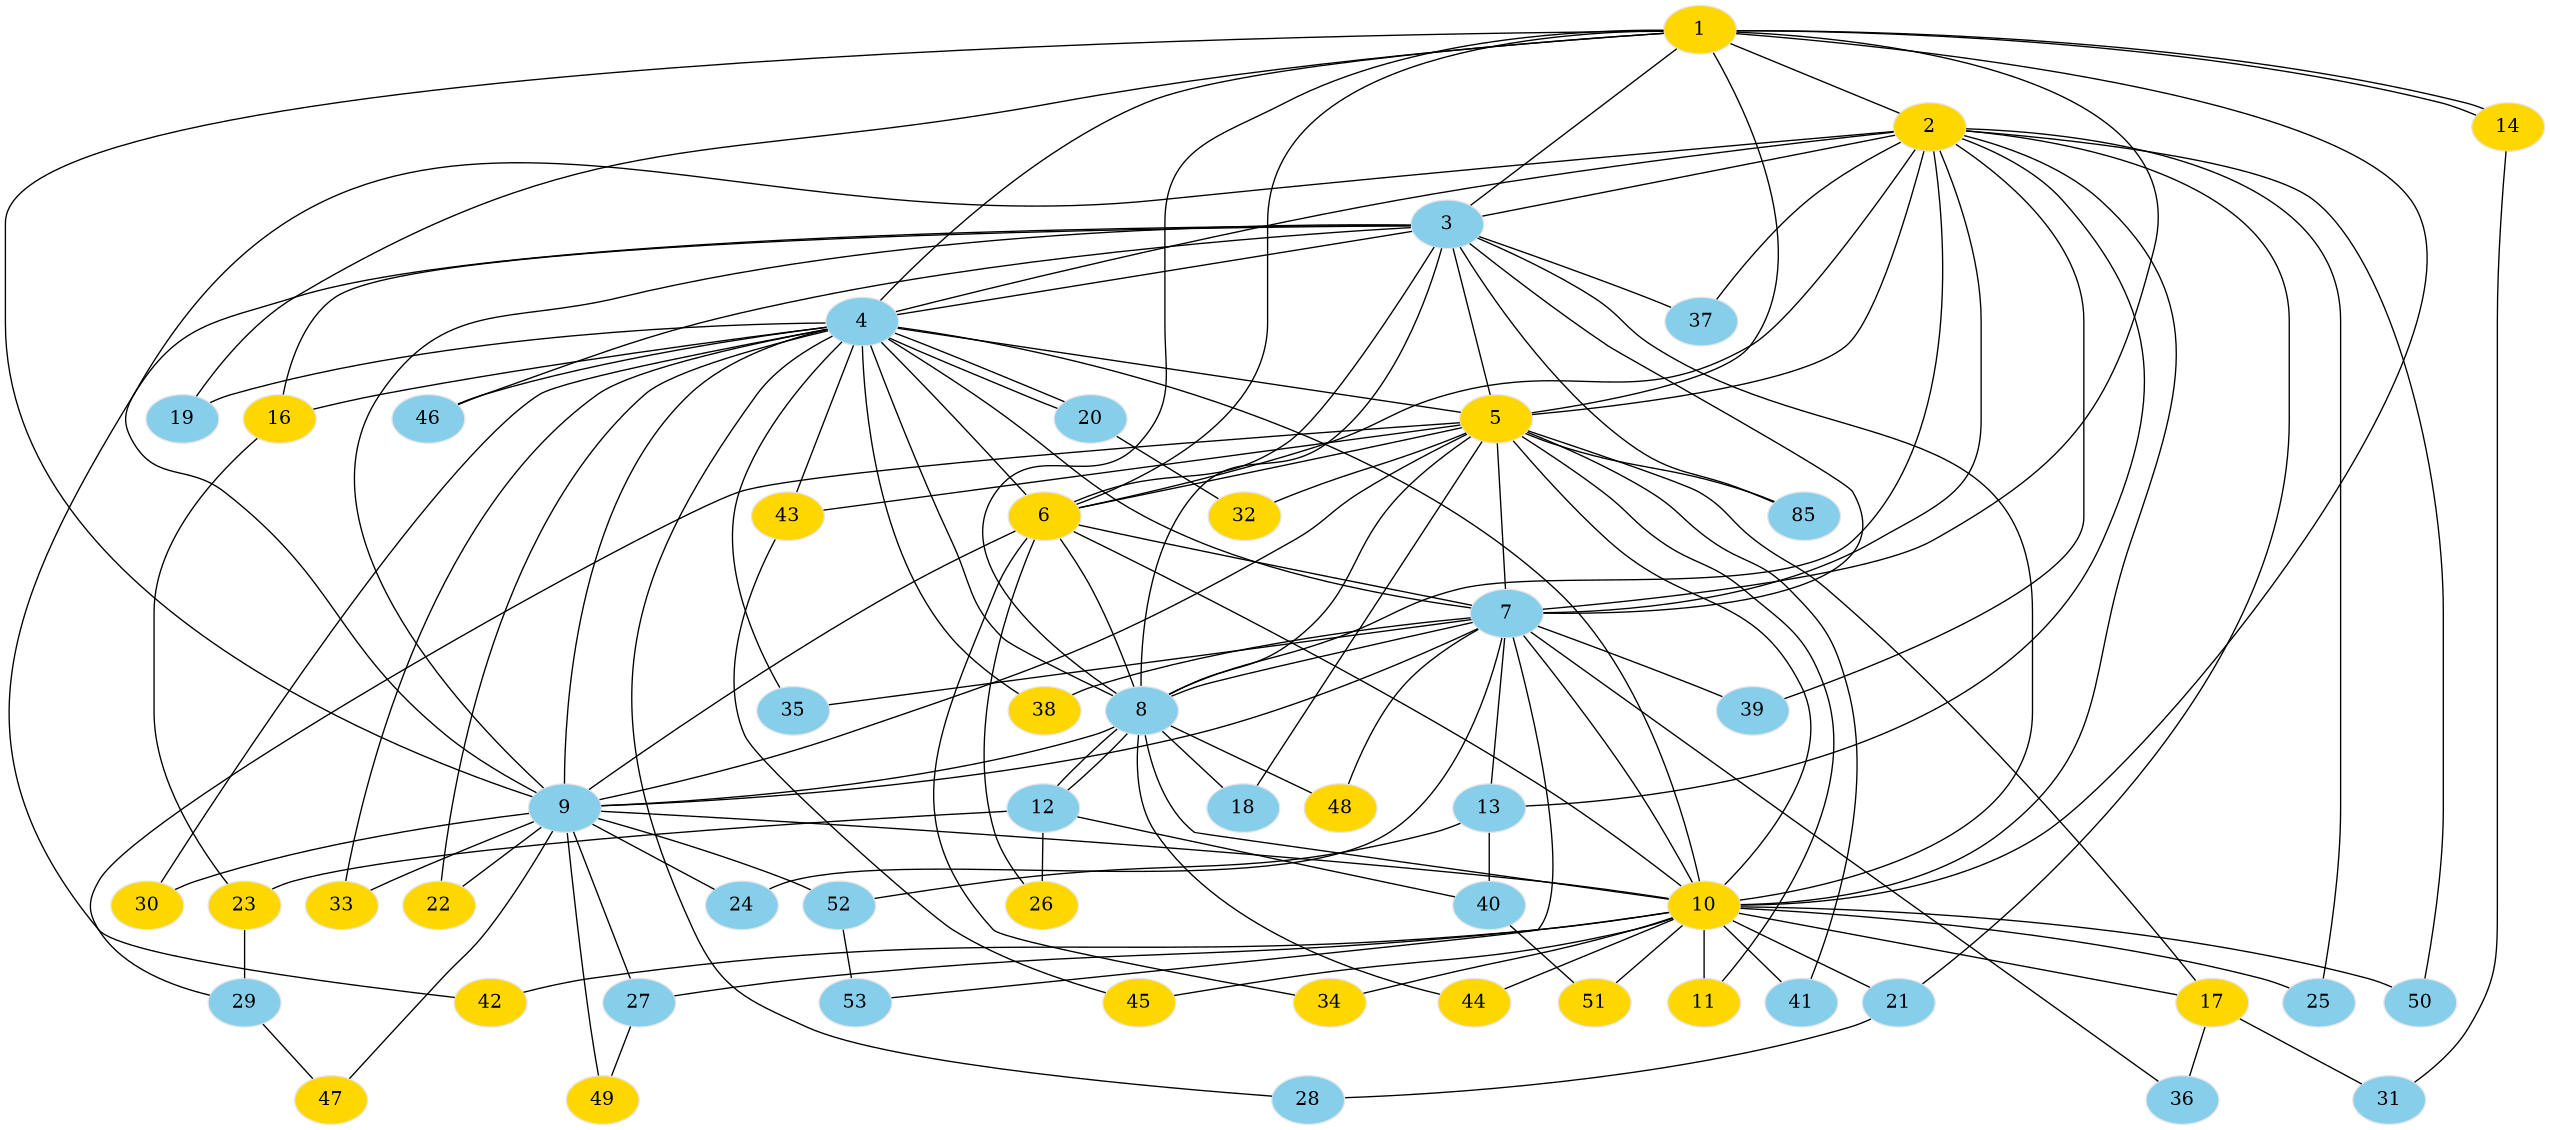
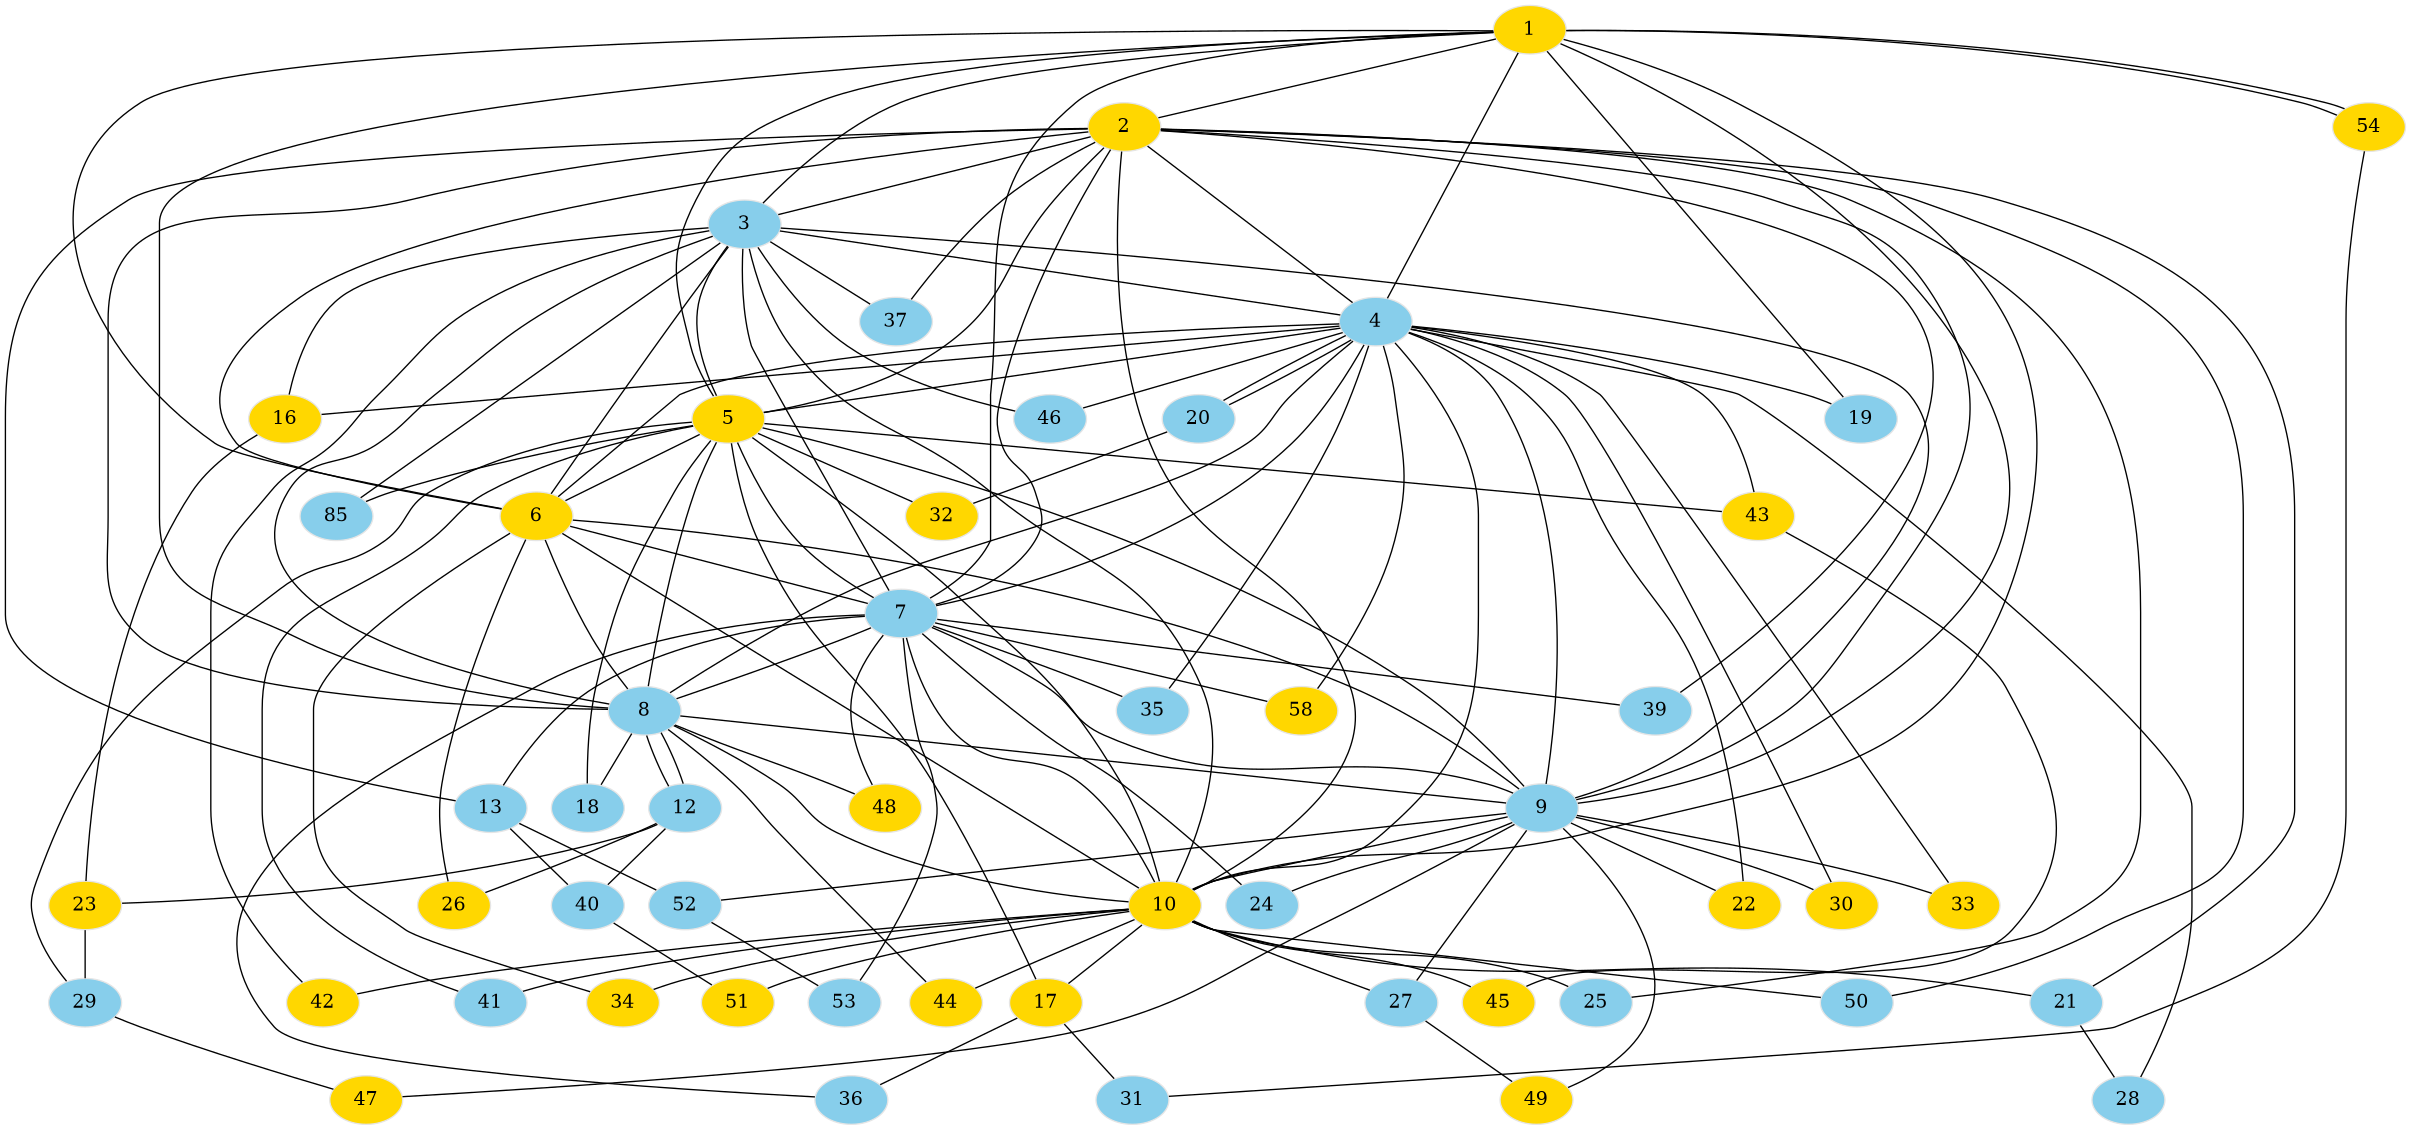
node "14": label "14" -> "54"
node "38": label "38" -> "58"
node "11": removed
